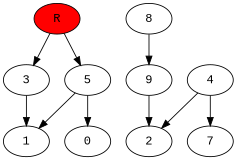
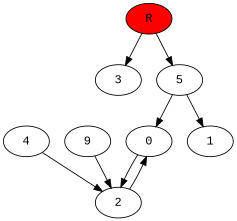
node "8": removed
edge "3" -> "1": removed
node "7": removed
edge "0" -> "2": added
edge "2" -> "0": added
